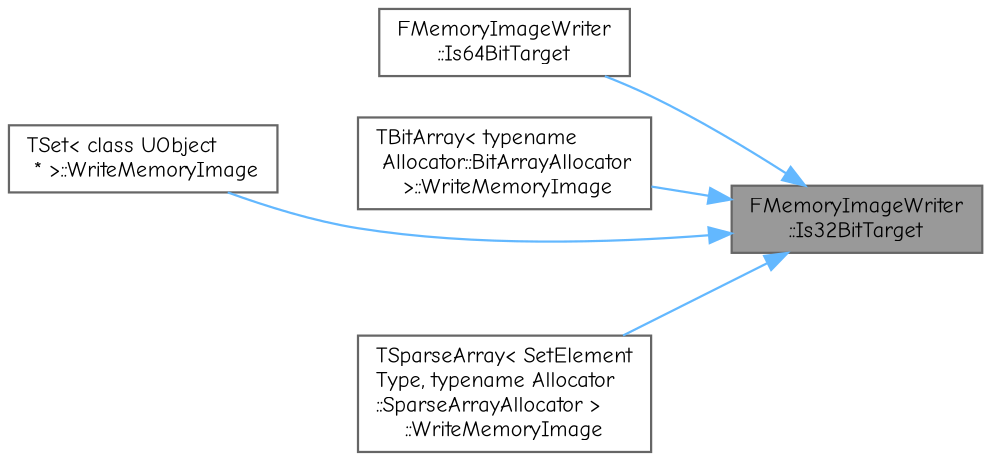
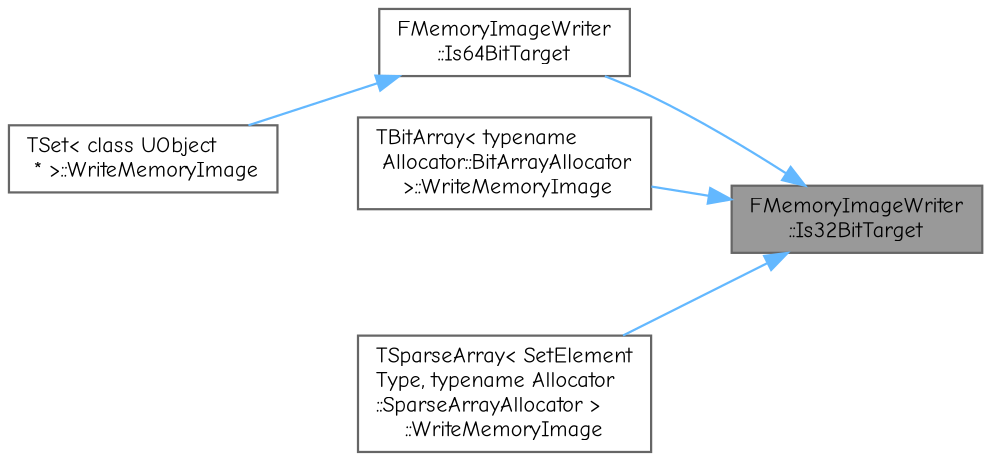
edge "TSet< class UObject * >::WriteMemoryImage" -> "FMemoryImageWriter ::Is32BitTarget": now "TSet< class UObject * >::WriteMemoryImage" -> "FMemoryImageWriter ::Is64BitTarget"
